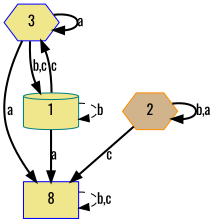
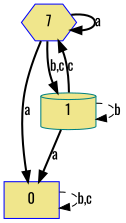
node "3": label "3" -> "7"
node "2": removed
node "8": label "8" -> "0"
